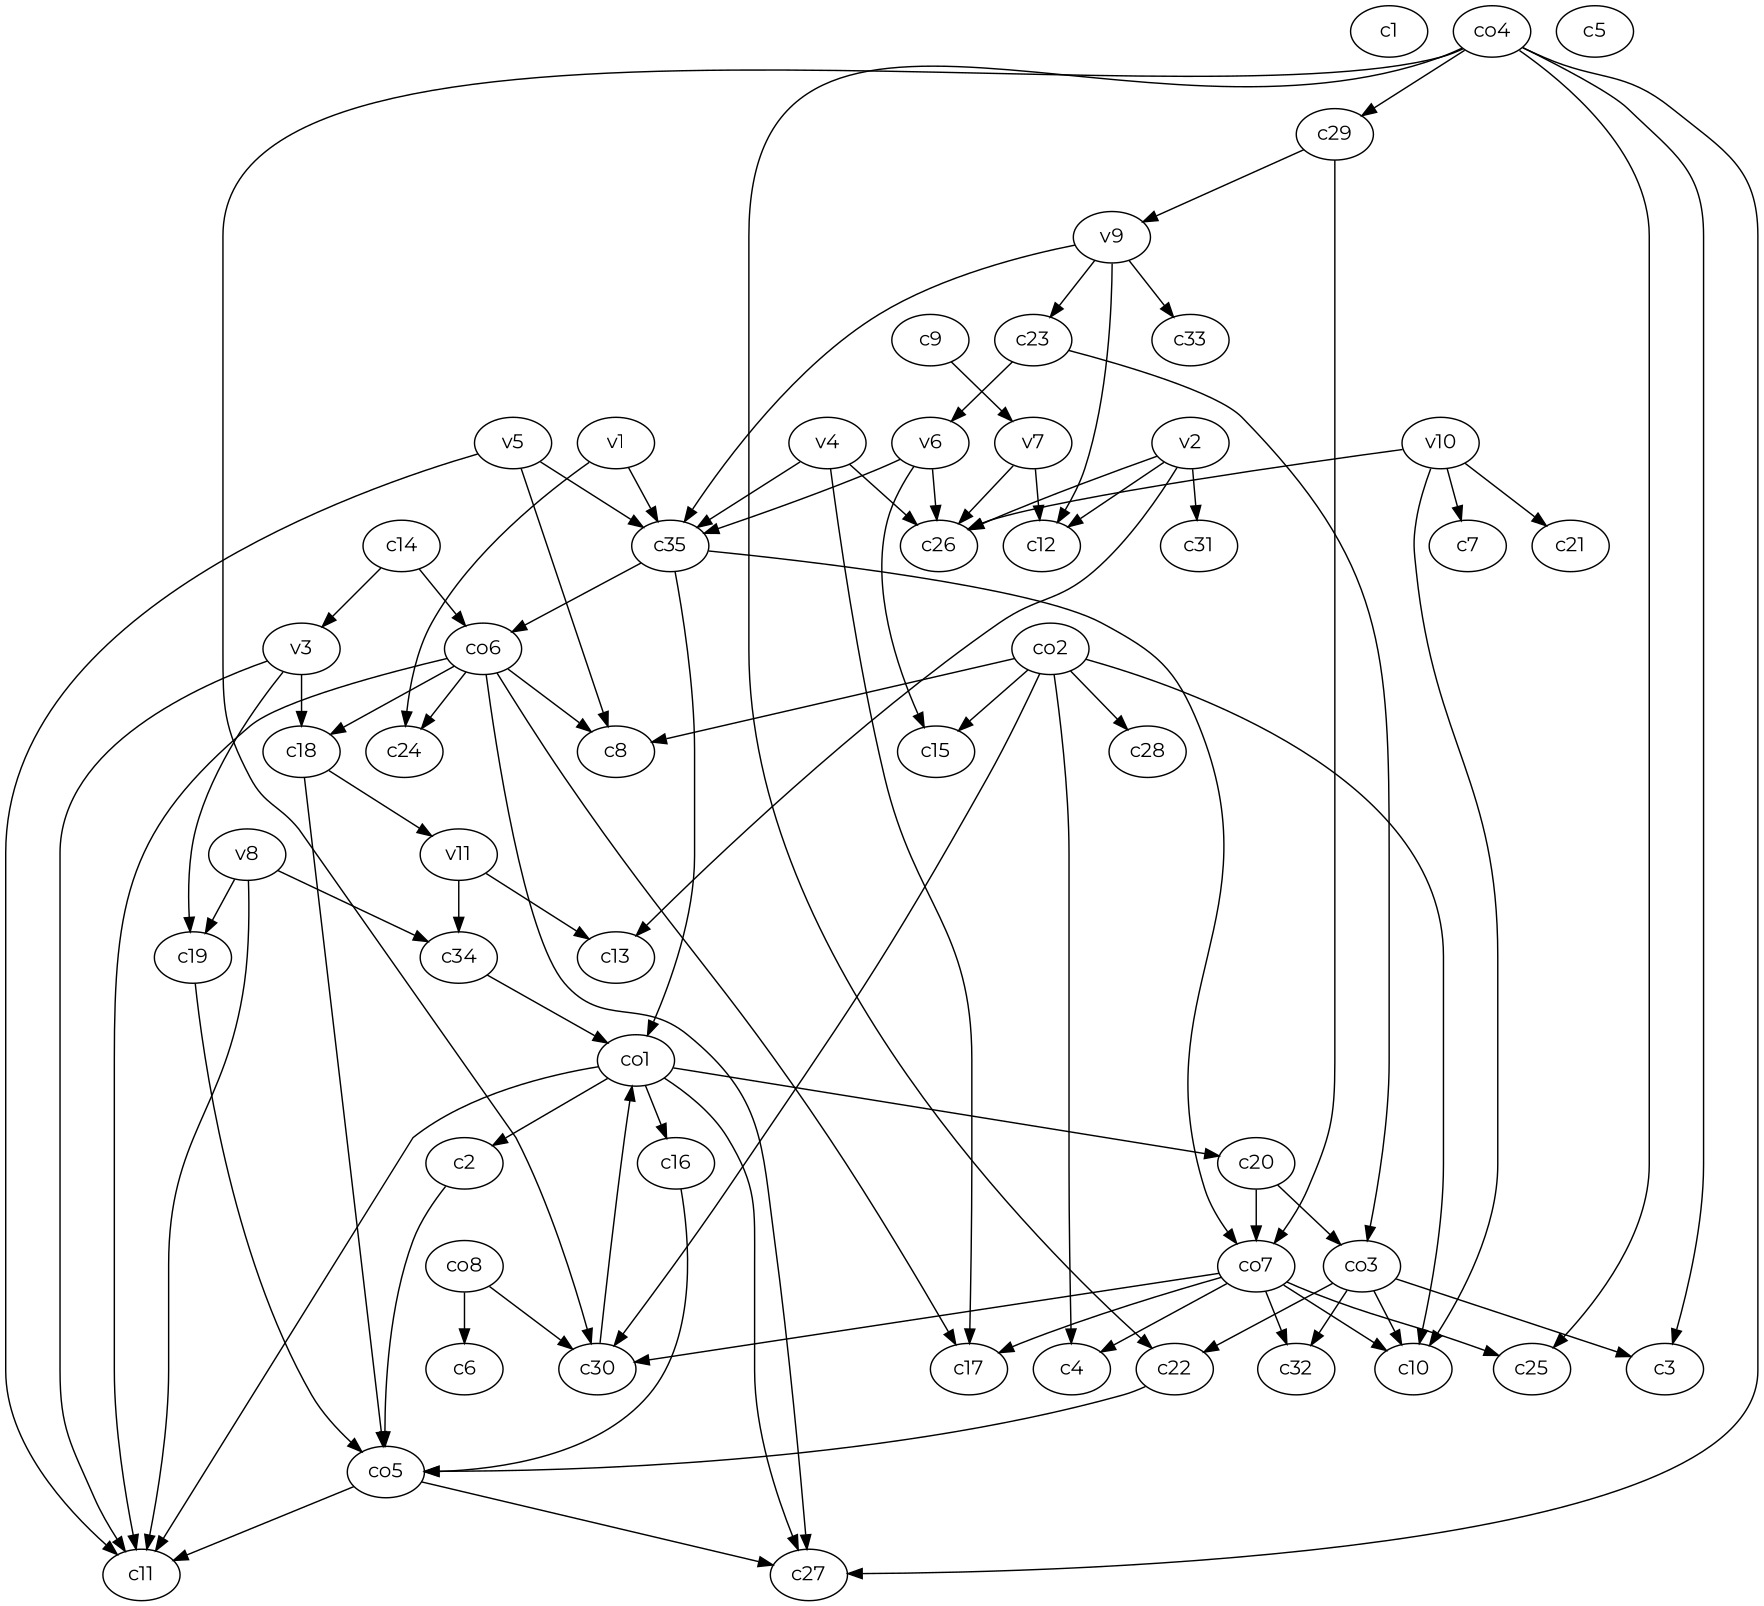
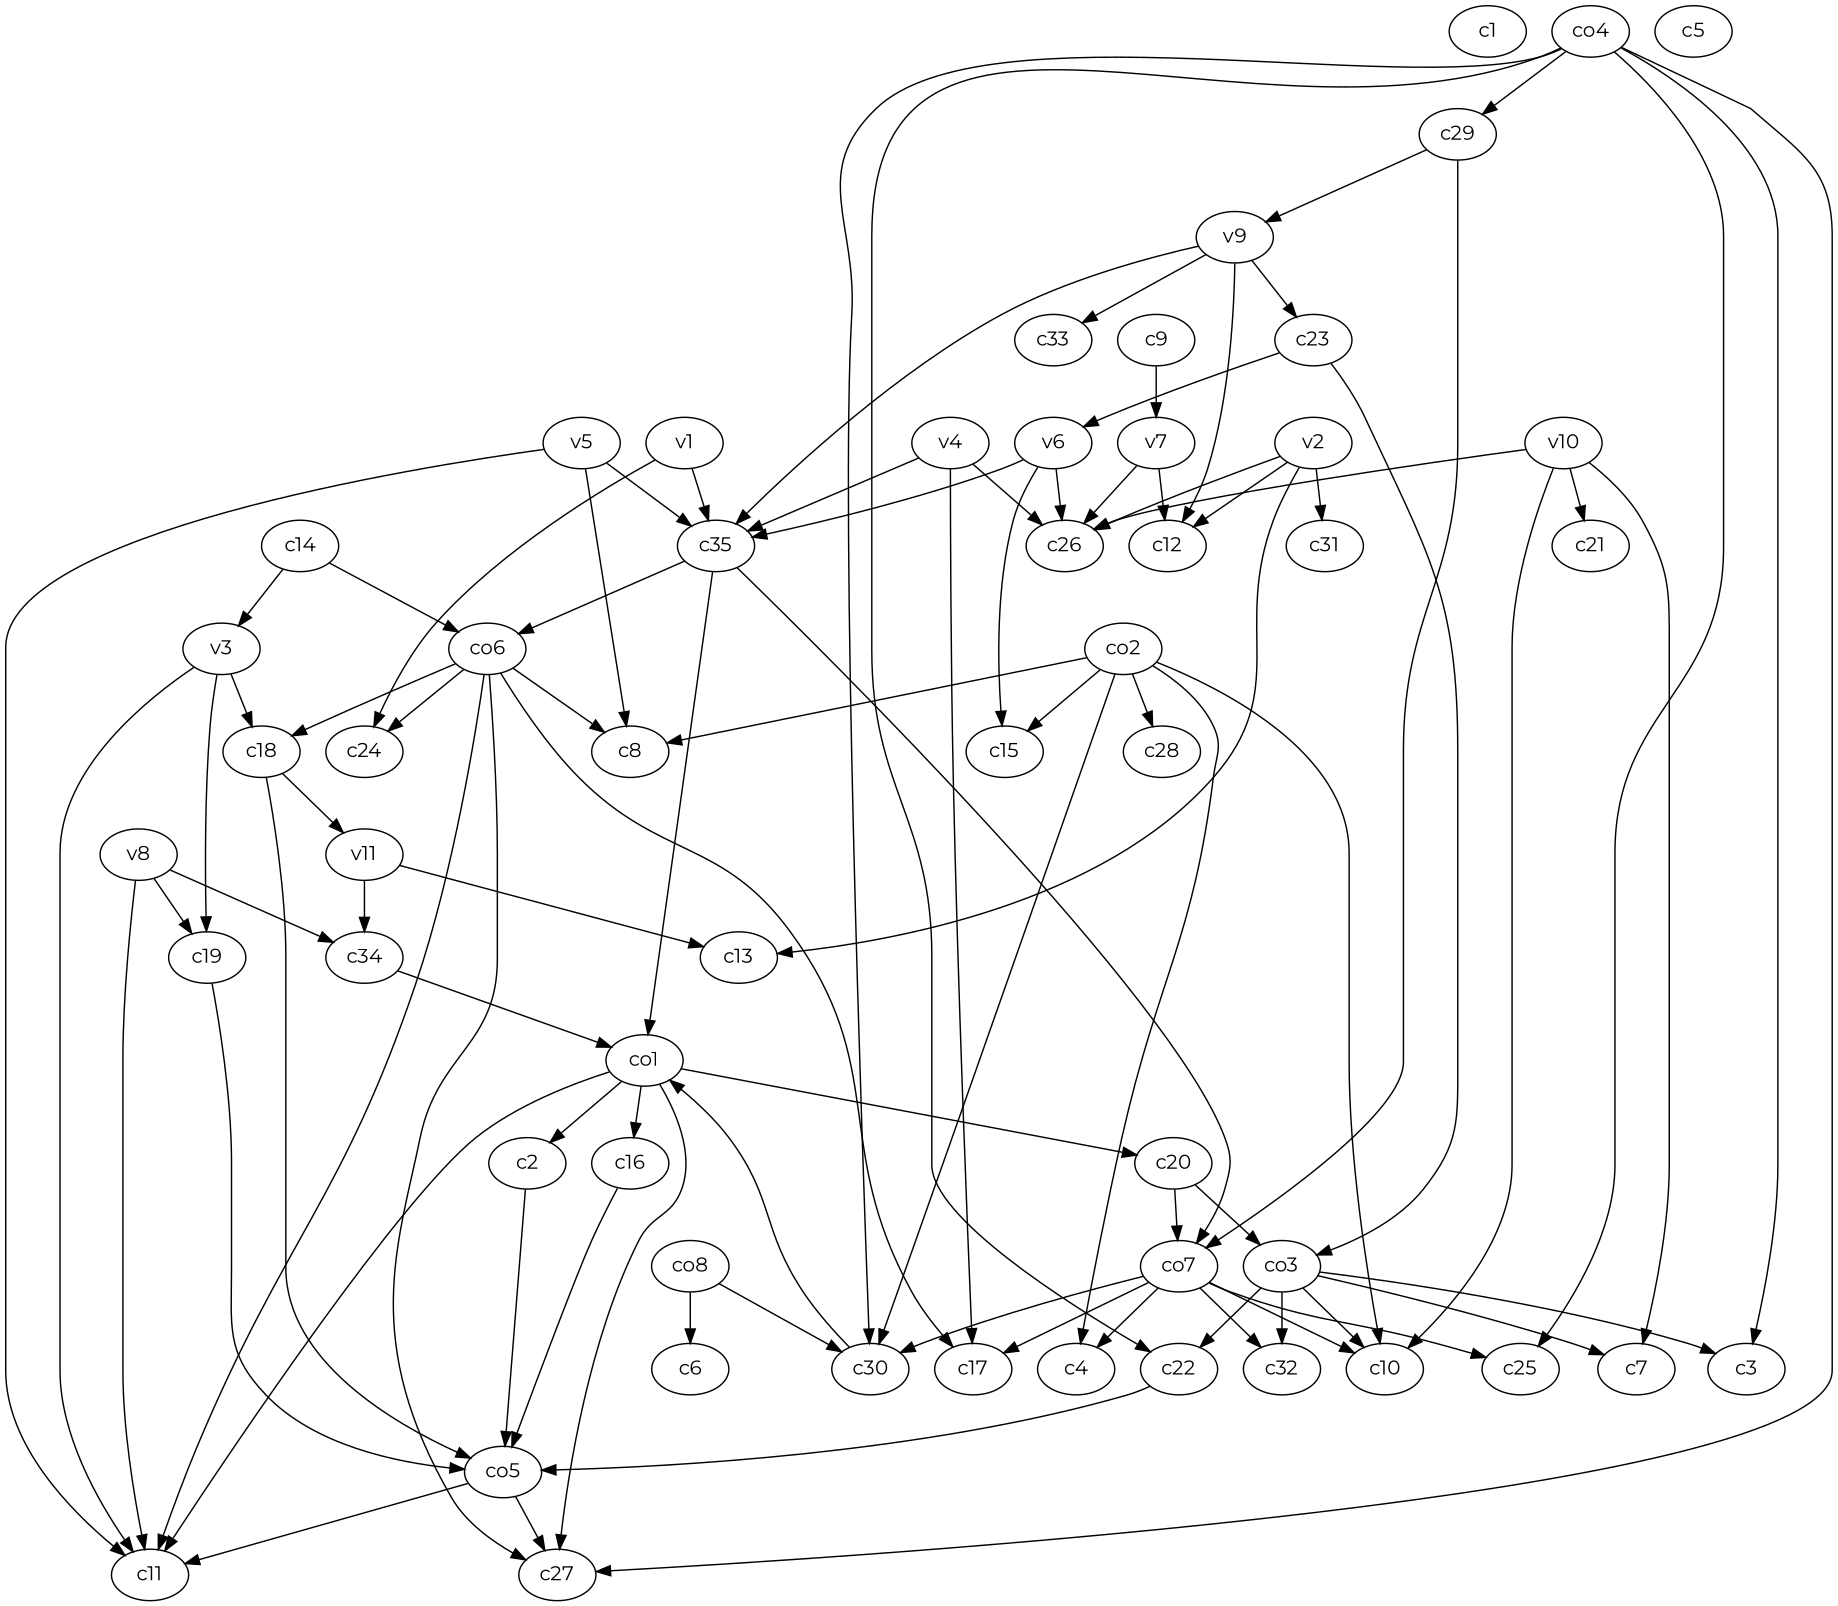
edge "co3" -> "c7": added
